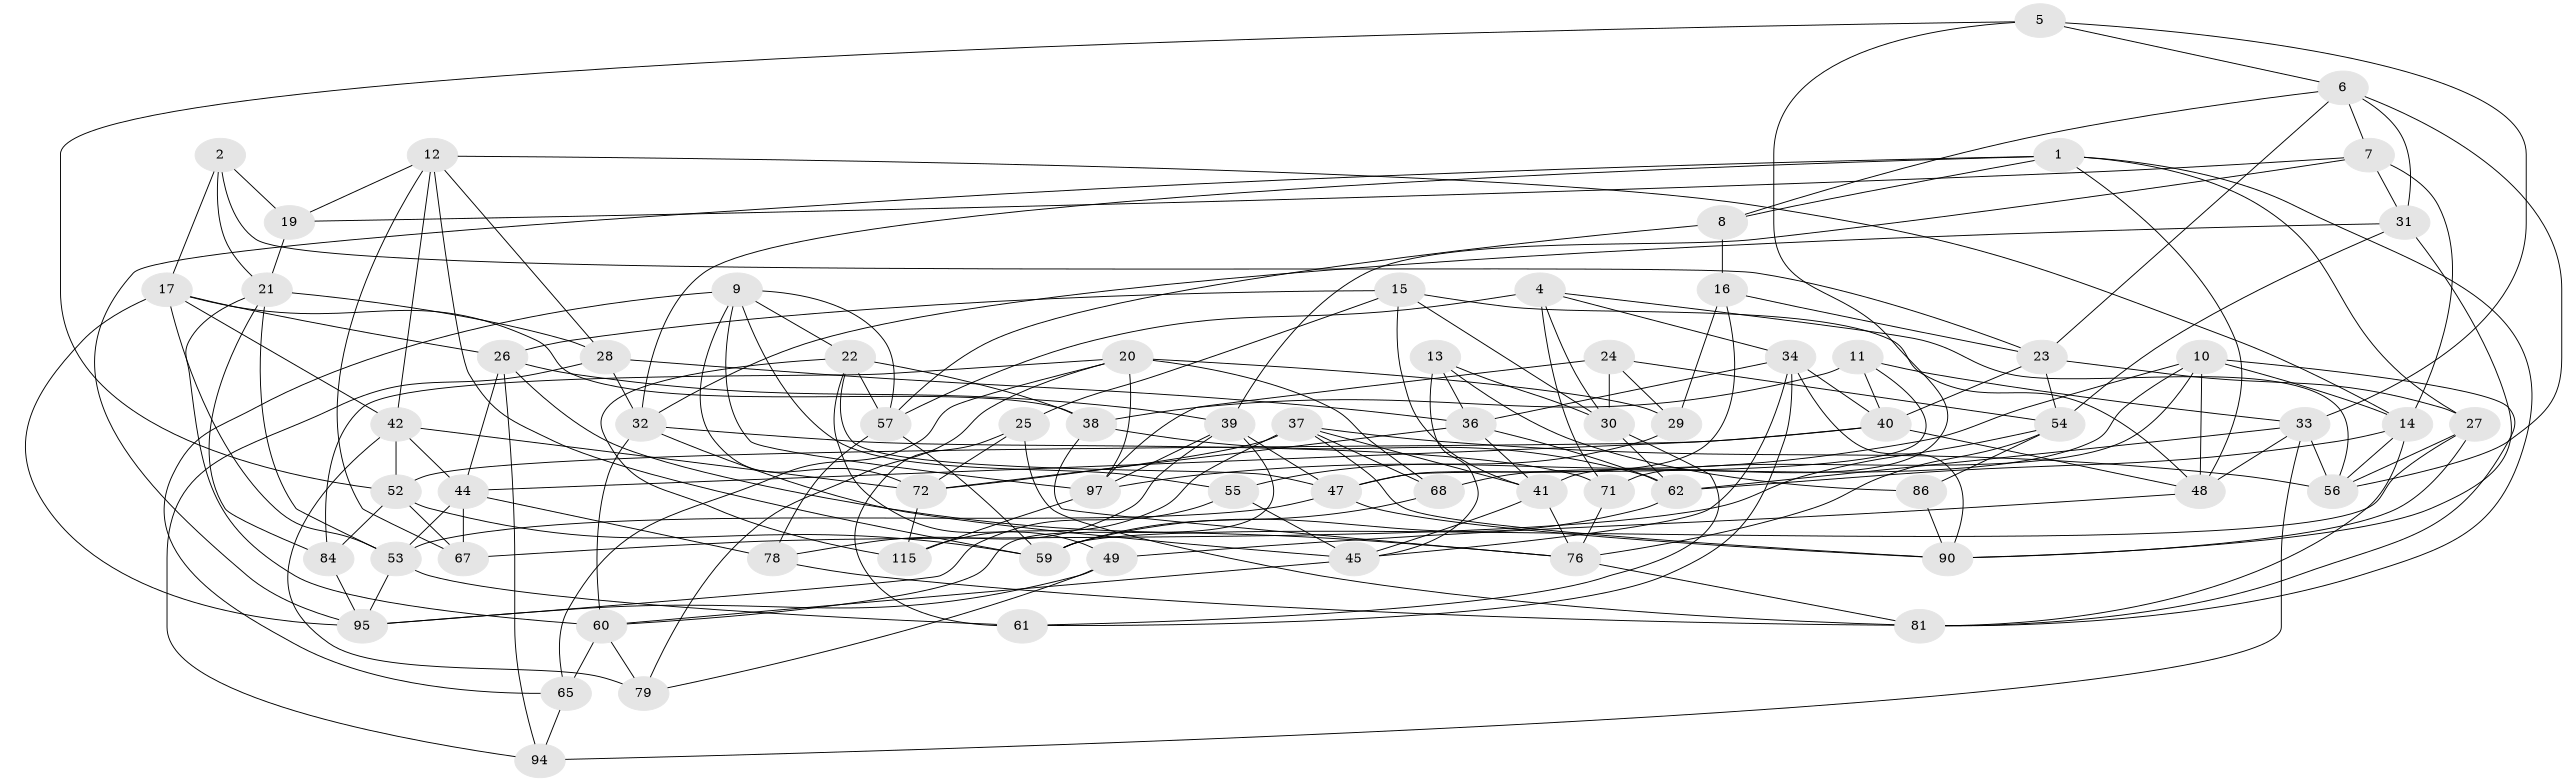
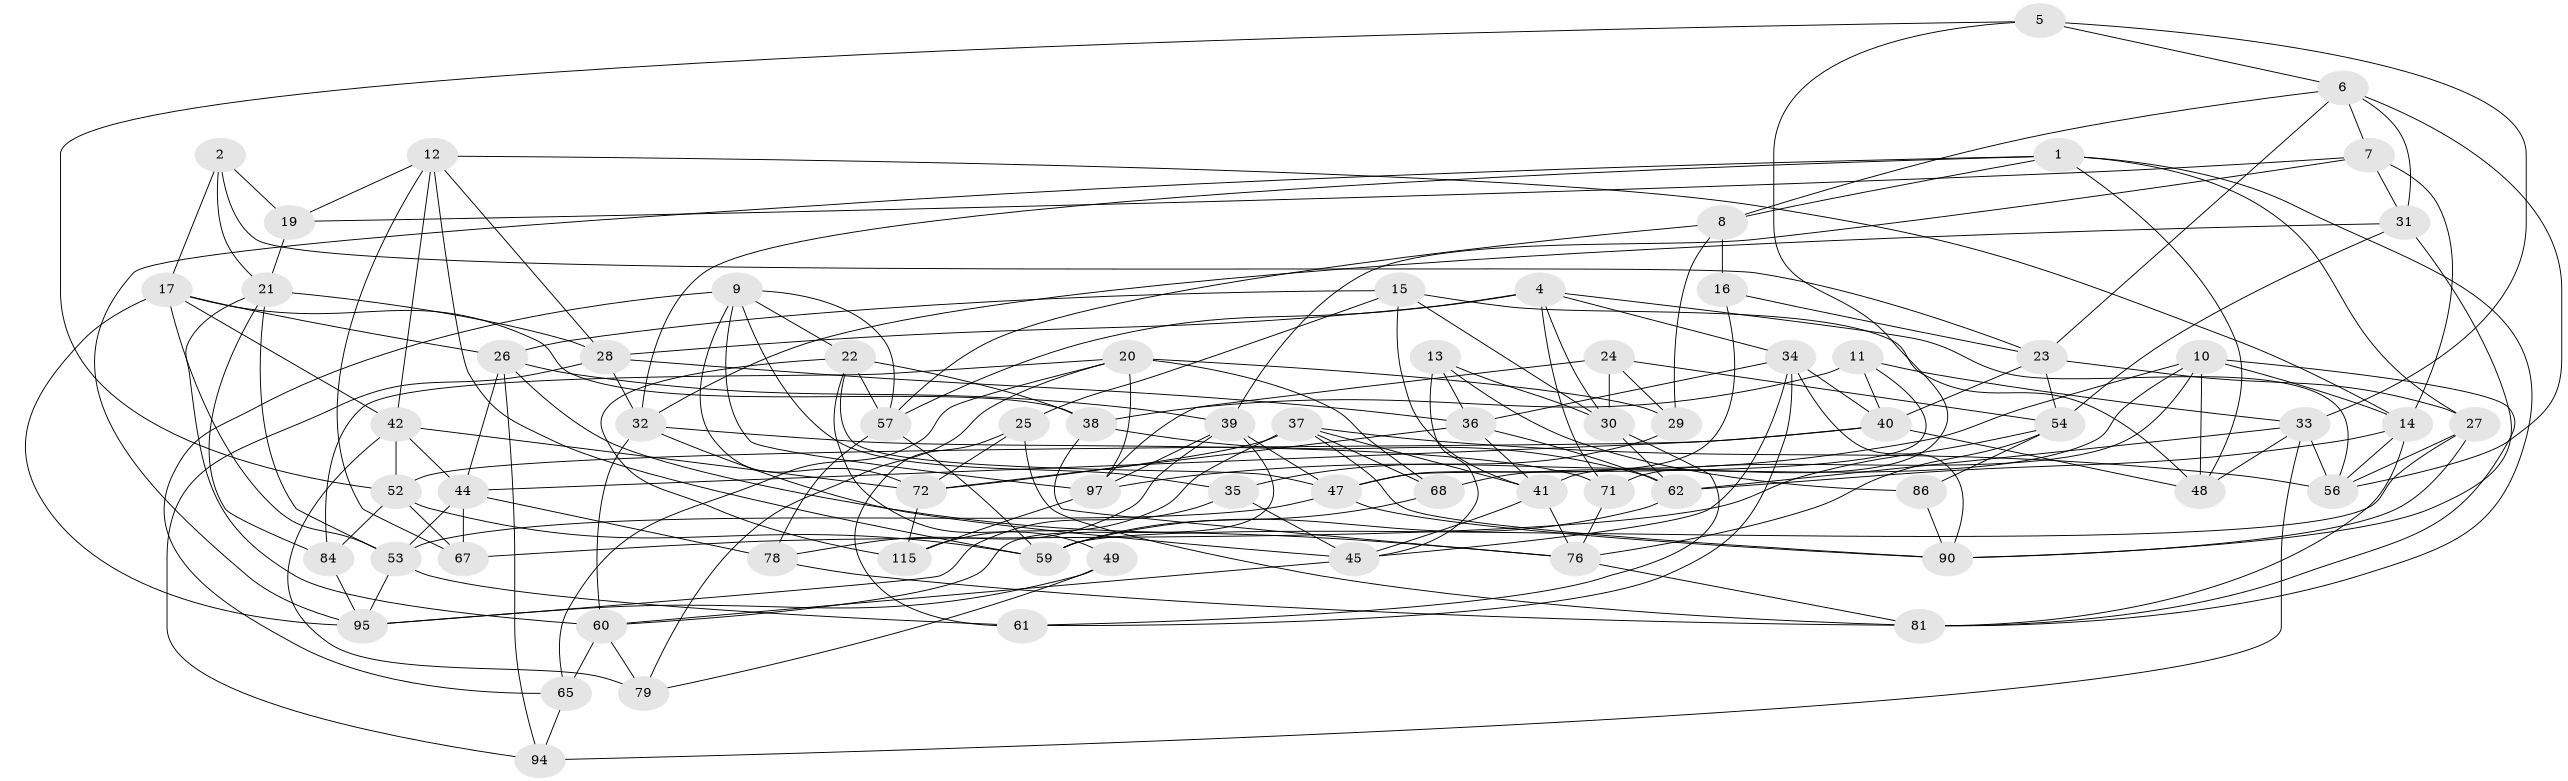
edge "4" -- "28": added
edge "16" -- "29": now "8" -- "29"
node "55": label "55" -> "35"
edge "48" -- "49": removed
